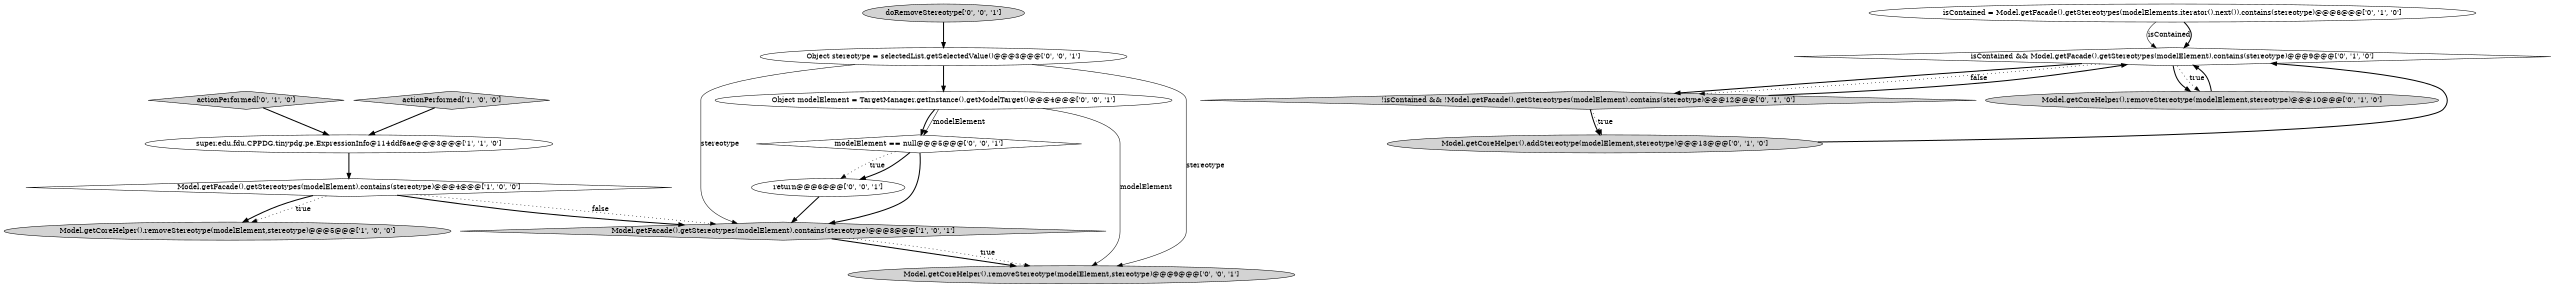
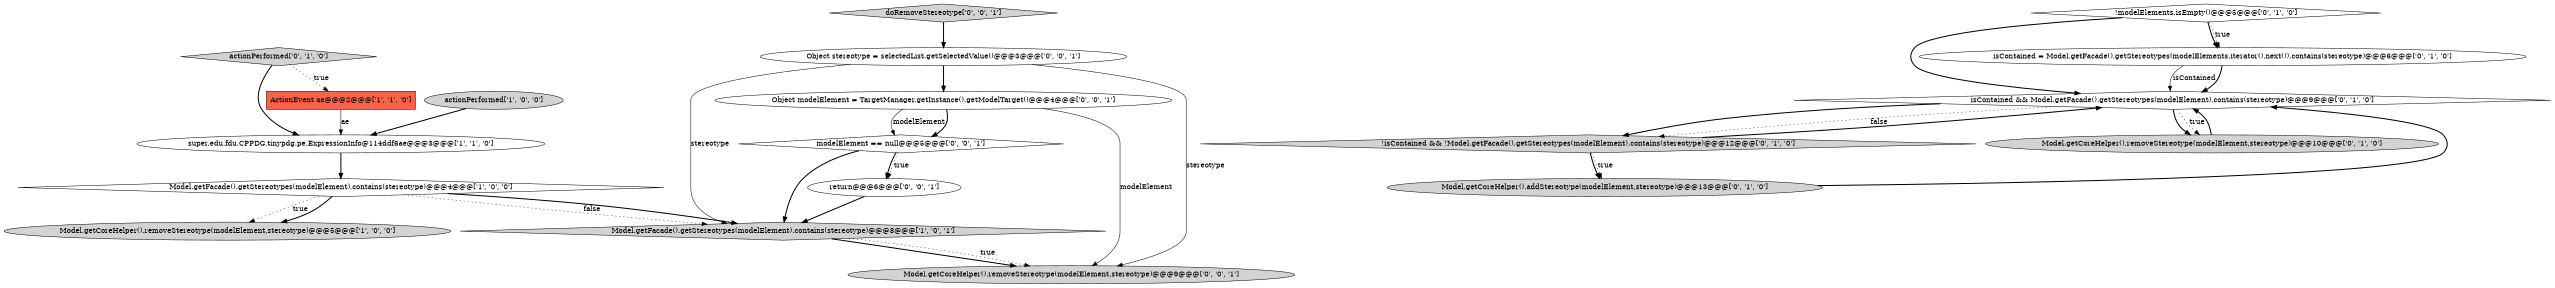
node "doRemoveStereotype['0', '0', '1']": shape ellipse -> diamond
node "!modelElements.isEmpty()@@@5@@@['0', '1', '0']": added
node "ActionEvent ae@@@2@@@['1', '1', '0']": added
node "actionPerformed['1', '0', '0']": shape diamond -> ellipse
